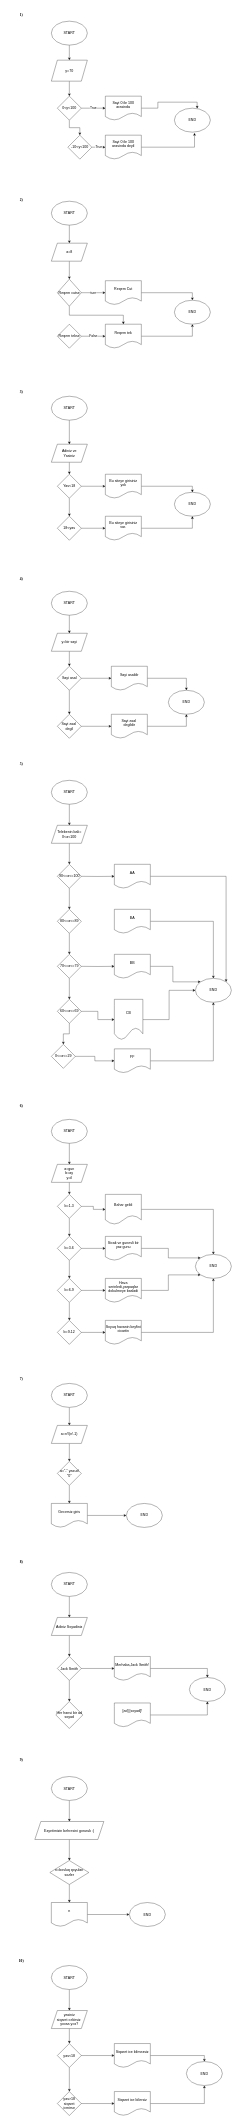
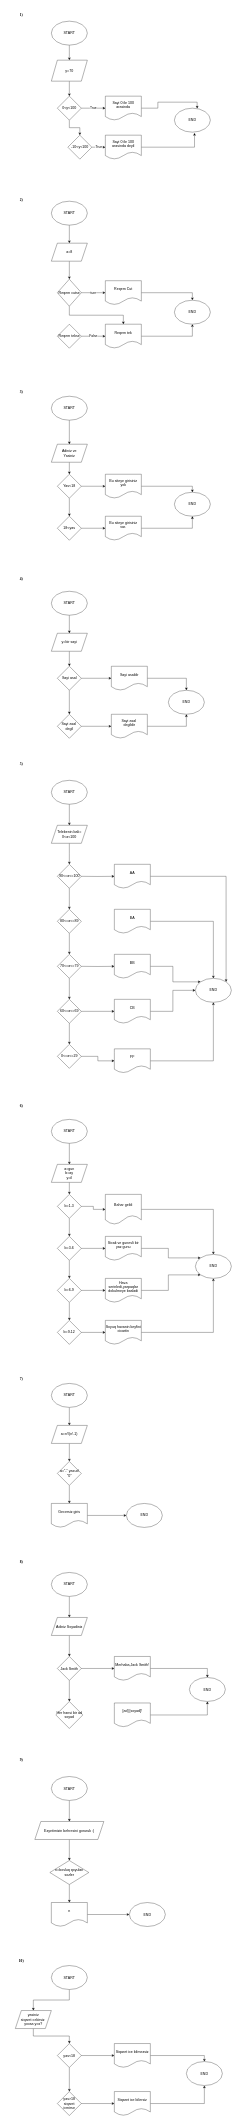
node "CB": size 29x41 -> 36x24
node "0<=a<=29": moved (63, 1056) -> (69, 1056)
node "yasiniz siqaret cekirsiz yoxsa yox?": moved (69, 2019) -> (33, 2019)
